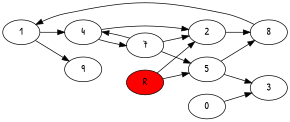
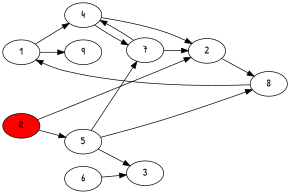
edge "7" -> "5": reversed
node "0": label "0" -> "6"
